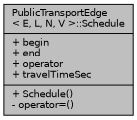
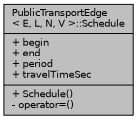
node "PublicTransportEdge": text "+ operator" -> "+ period"
